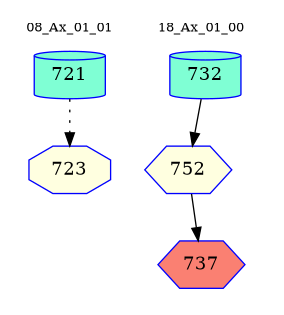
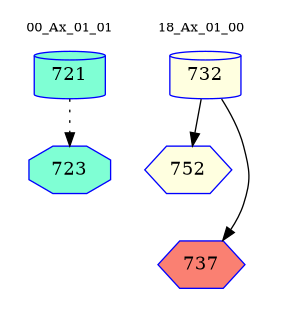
cluster "08_Ax_01_01": label "08_Ax_01_01" -> "00_Ax_01_01"
node "732": fillcolor aquamarine -> lightyellow
node "723": fillcolor lightyellow -> aquamarine
edge "752" -> "737": now "732" -> "737"
